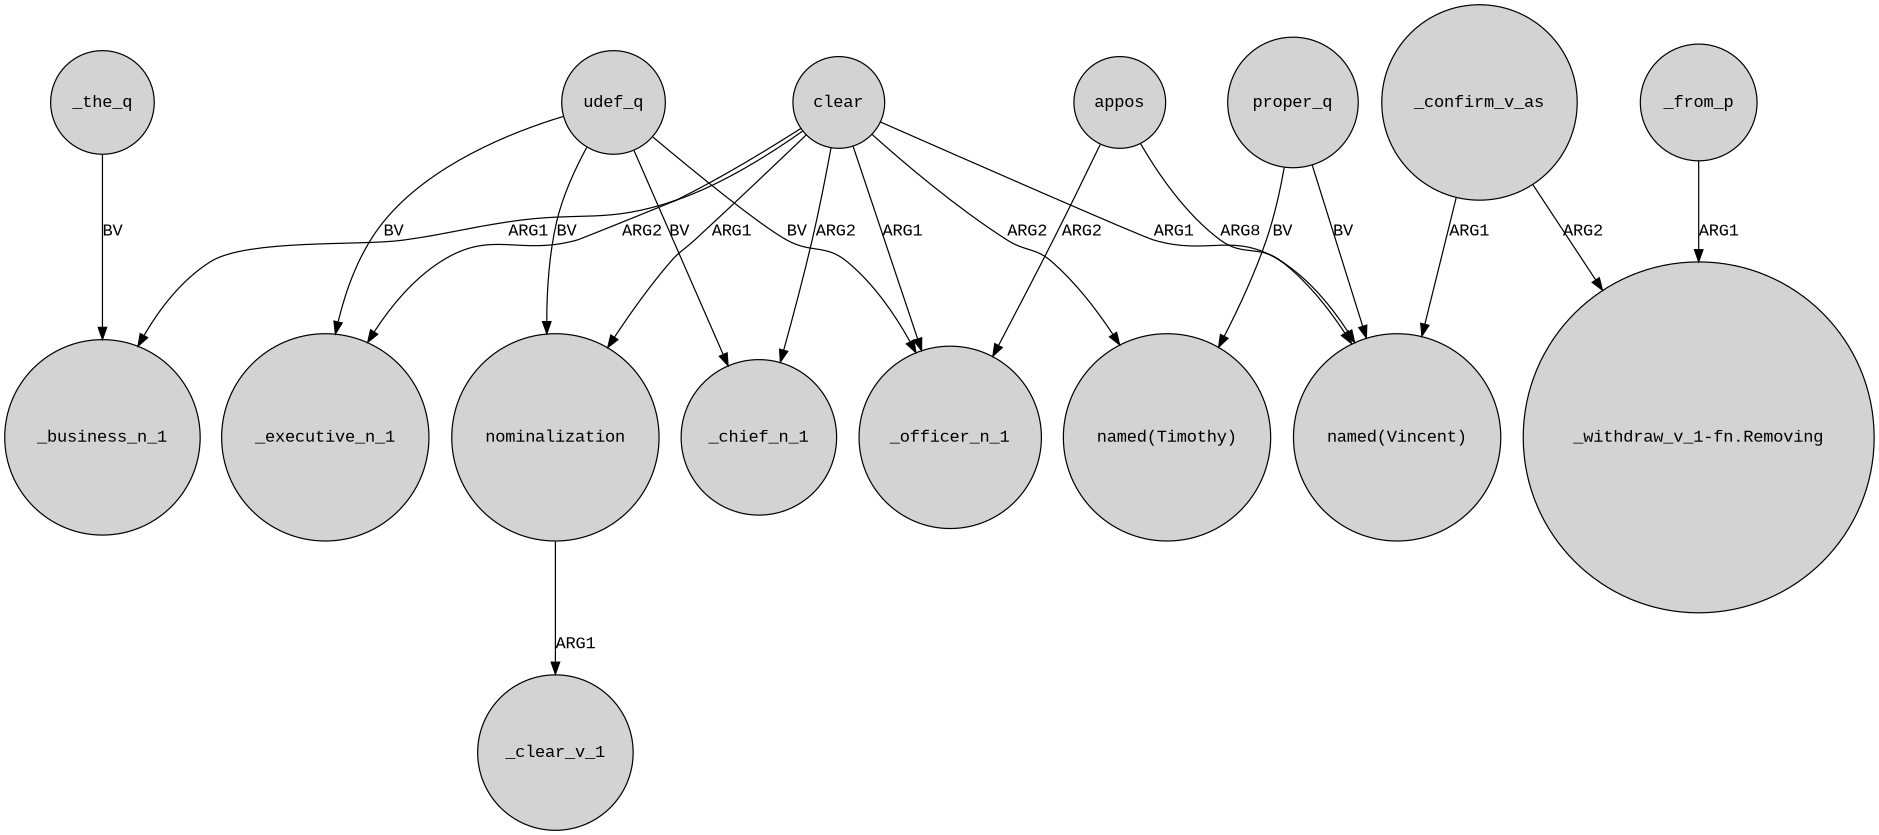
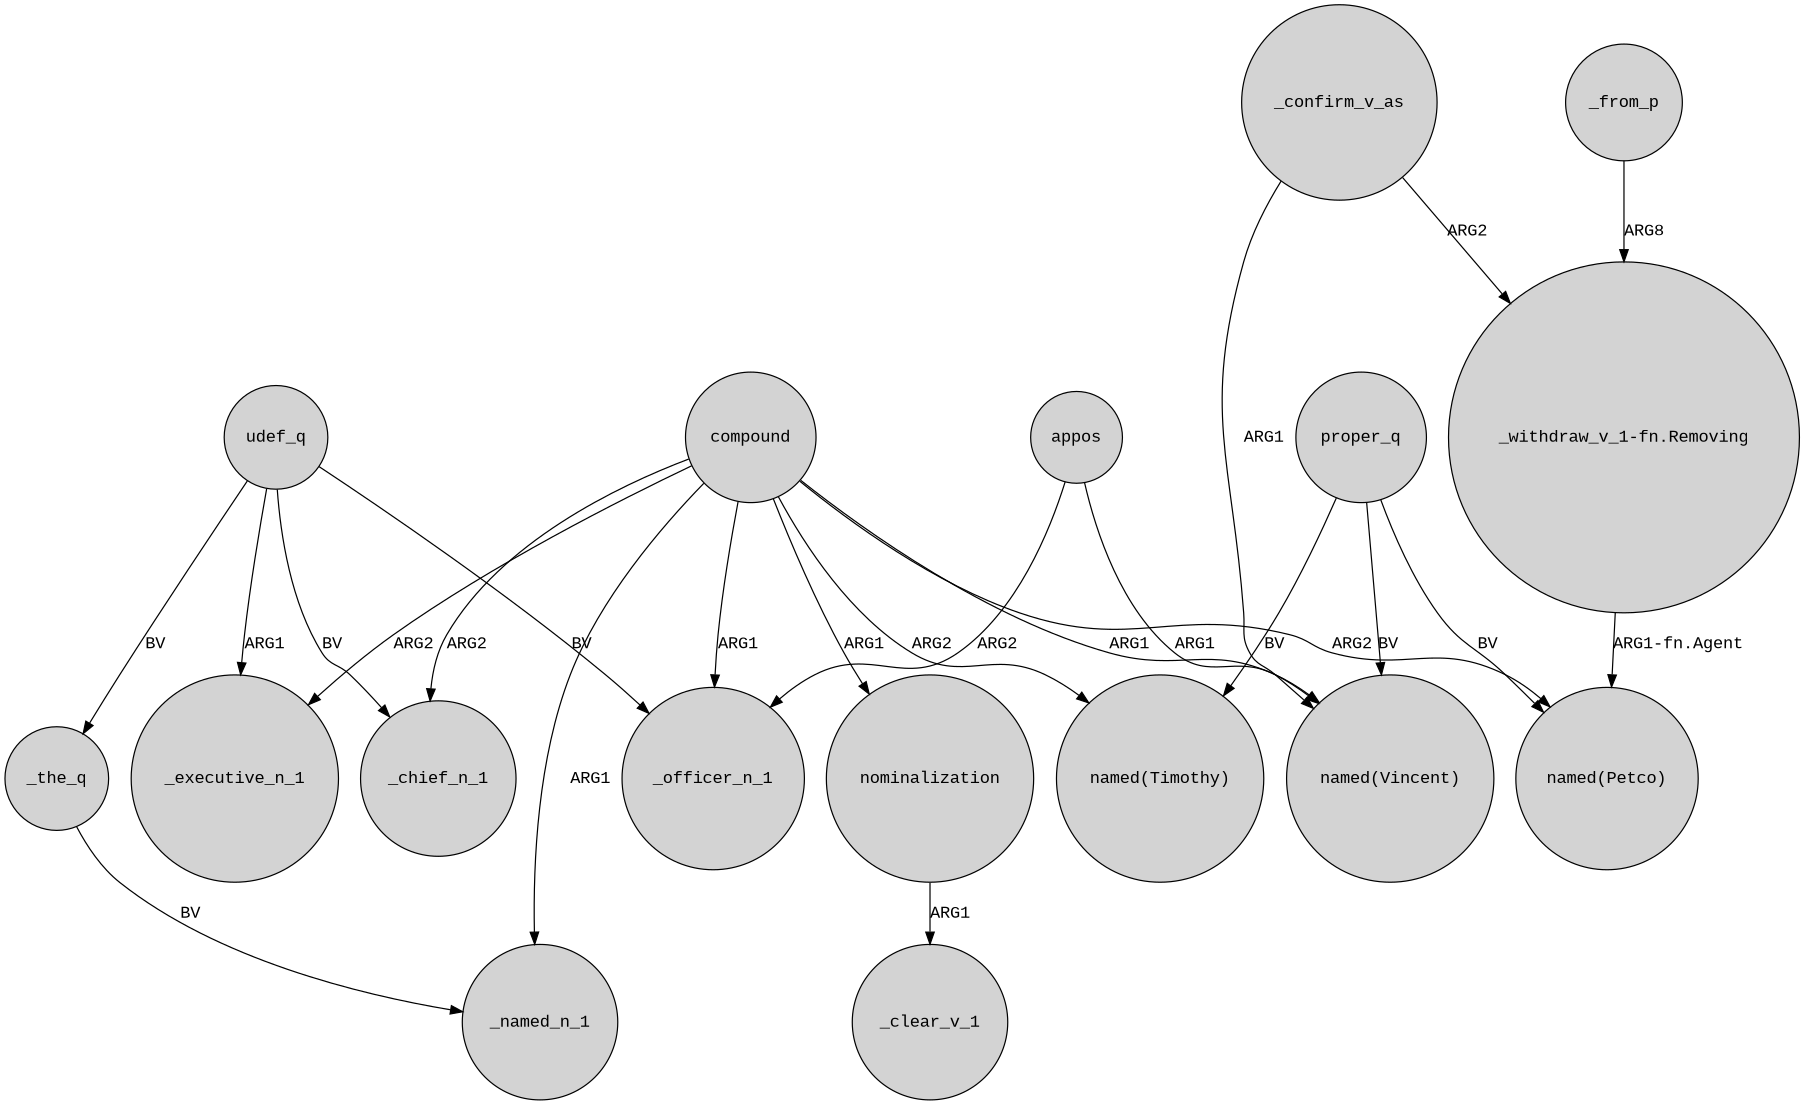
node "clear": label "clear" -> "compound"
edge "udef_q" -> "_executive_n_1": label "BV" -> "ARG1"
edge "udef_q" -> "nominalization": now "udef_q" -> "_the_q"
edge "appos" -> "named(Vincent)": label "ARG8" -> "ARG1"
edge "_from_p" -> "_withdraw_v_1-fn.Removing": label "ARG1" -> "ARG8"
node "_business_n_1": label "_business_n_1" -> "_named_n_1"
node "named(Petco)": added
